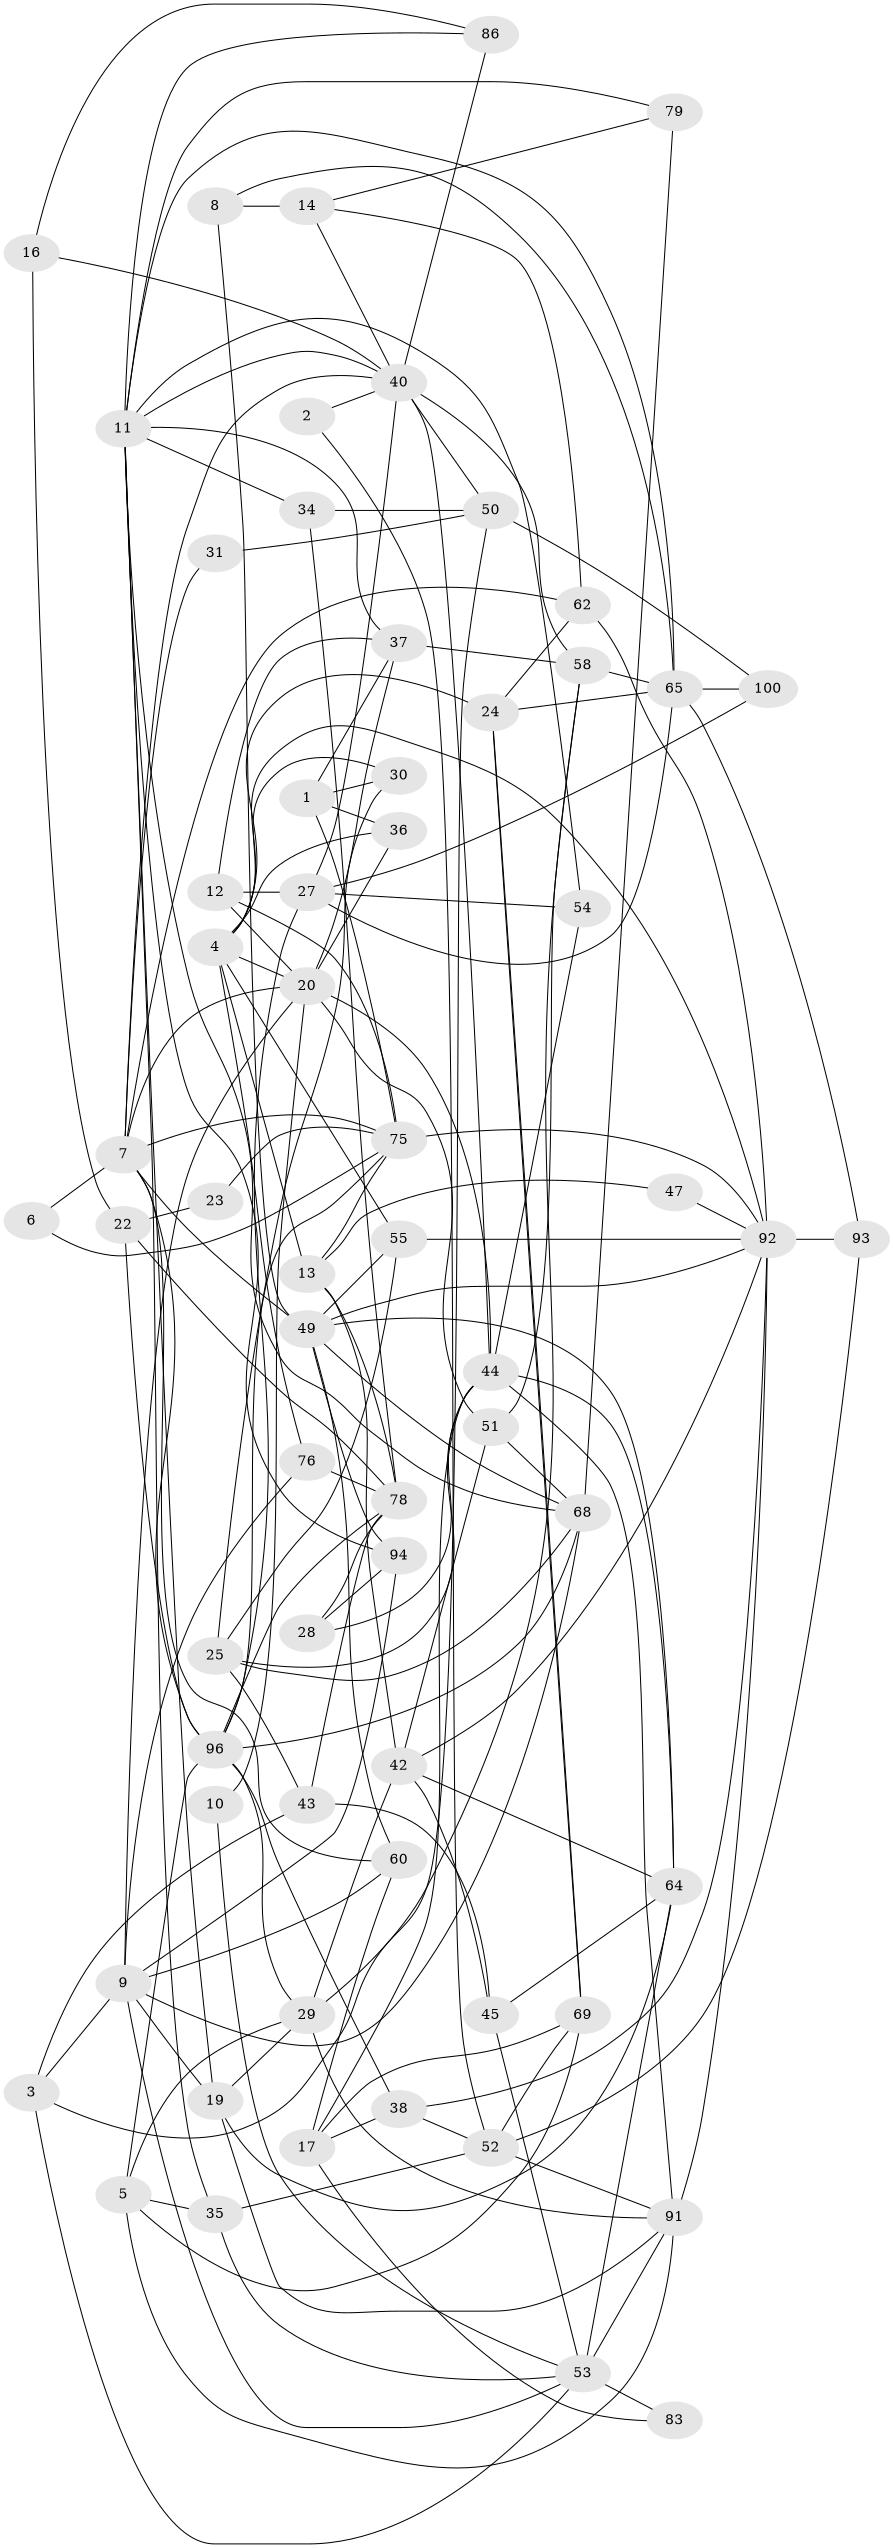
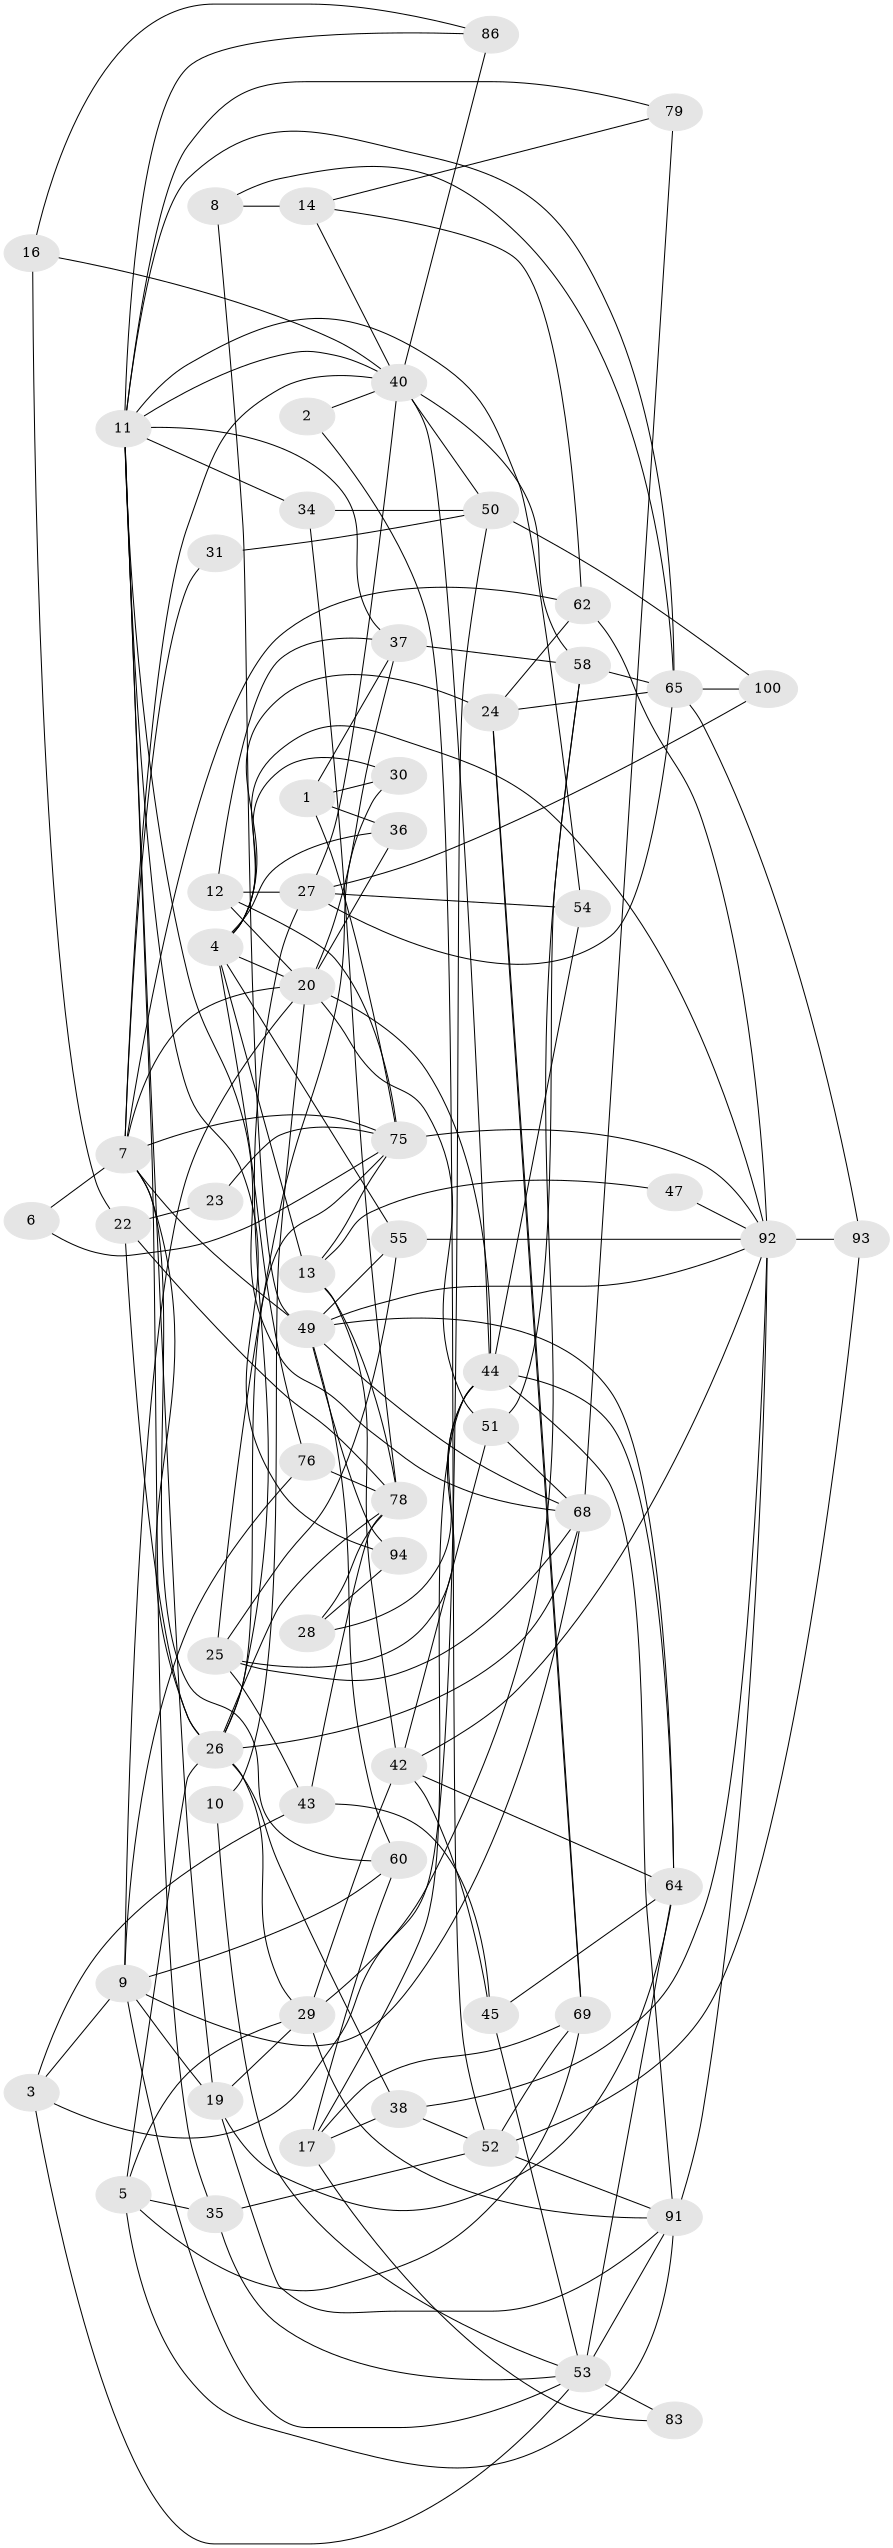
node "96": label "96" -> "26"
edge "94" -- "9": removed
